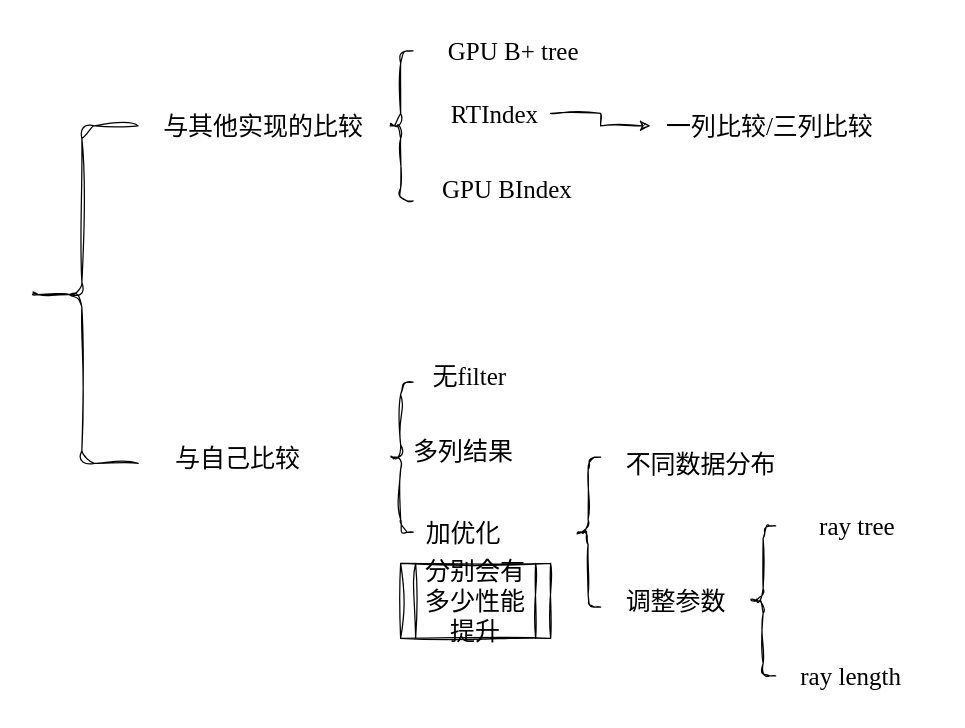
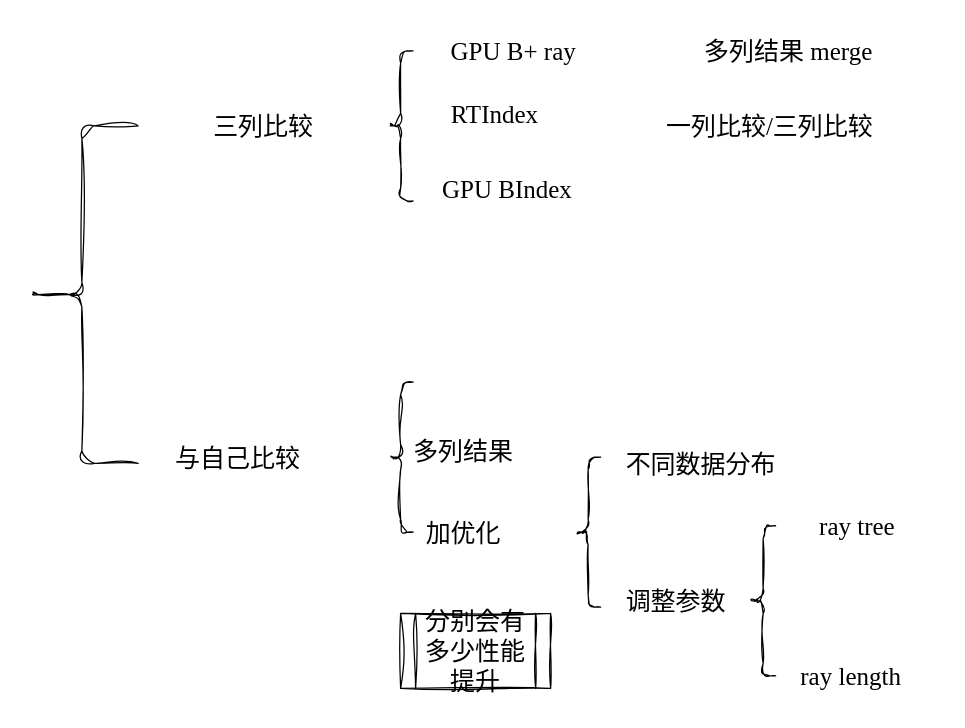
node "GPU B+ tree": label "GPU B+ tree" -> "GPU B+ ray"
node "多列结果 merge": added
edge "RTIndex" -> "一列比较/三列比较": removed
node "与其他实现的比较": label "与其他实现的比较" -> "三列比较"
node "无filter": removed
node "分别会有多少性能提升": moved (476, 601) -> (476, 651)
